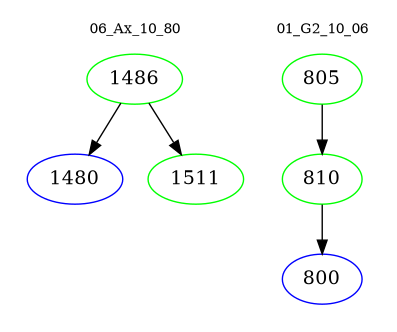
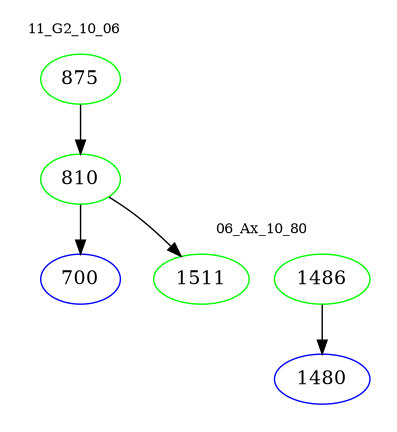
cluster "01_G2_10_06": label "01_G2_10_06" -> "11_G2_10_06"
node "805": label "805" -> "875"
edge "1486" -> "1511": now "810" -> "1511"
node "800": label "800" -> "700"
